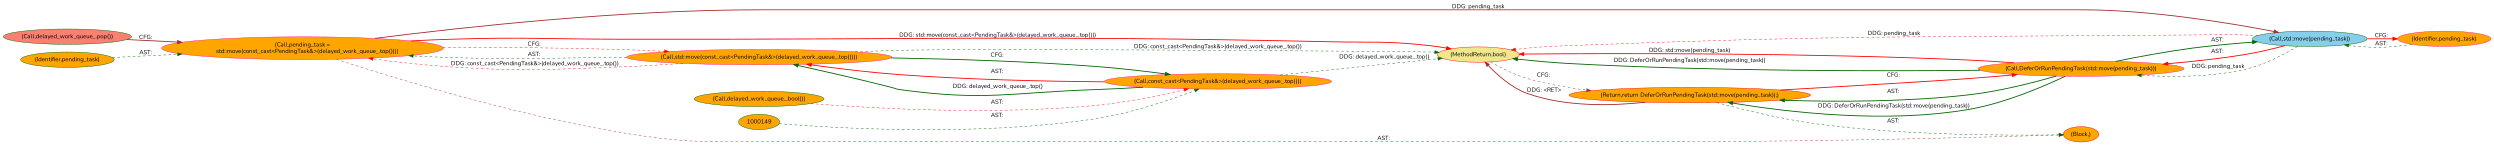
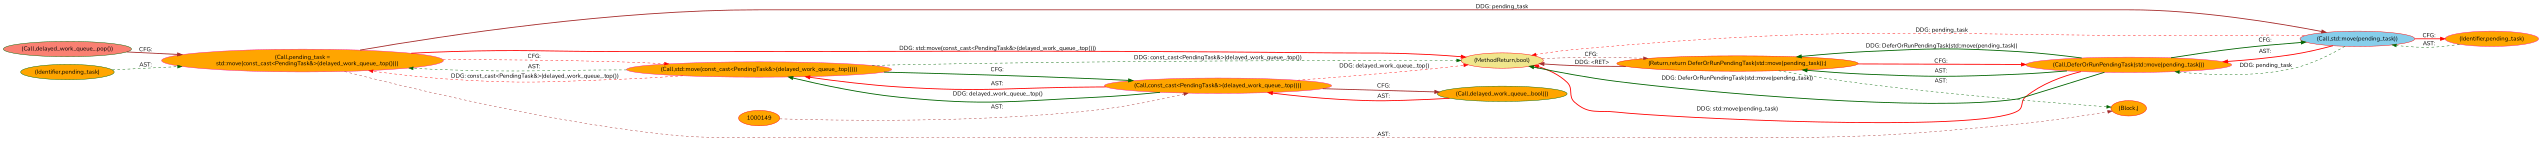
node "(Call,std::move(pending_task))": color darkgreen -> red
edge "(Call,DeferOrRunPendingTask(std::move(pending_task)))" -> "(Call,std::move(pending_task))": label "AST: " -> "CFG: "
edge "(Call,const_cast<PendingTask&>(delayed_work_queue_.top()))" -> "(MethodReturn,bool)": color darkgreen -> red
edge "(Call,const_cast<PendingTask&>(delayed_work_queue_.top()))" -> "(Call,delayed_work_queue_.bool())": added, label "CFG:"
edge "(Call,delayed_work_queue_.bool())" -> "(Call,const_cast<PendingTask&>(delayed_work_queue_.top()))": style dashed -> bold
node "1000149": color darkgreen -> red
edge "1000149" -> "(Call,const_cast<PendingTask&>(delayed_work_queue_.top()))": color darkgreen -> brown
